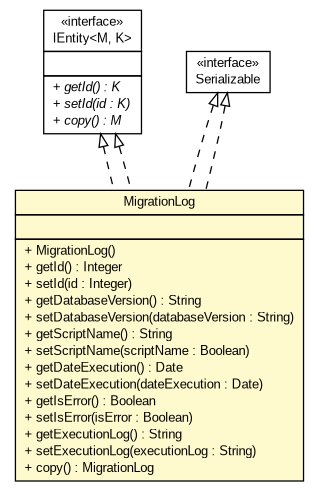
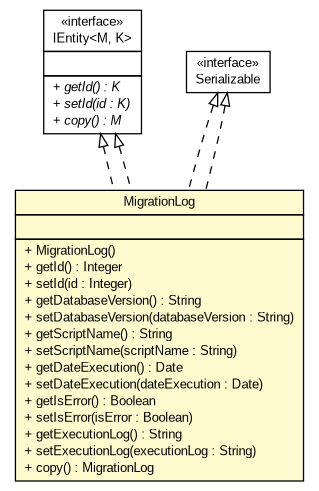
node "MigrationLog": text "+ setScriptName(scriptName : Boolean)" -> "+ setScriptName(scriptName : String)"
